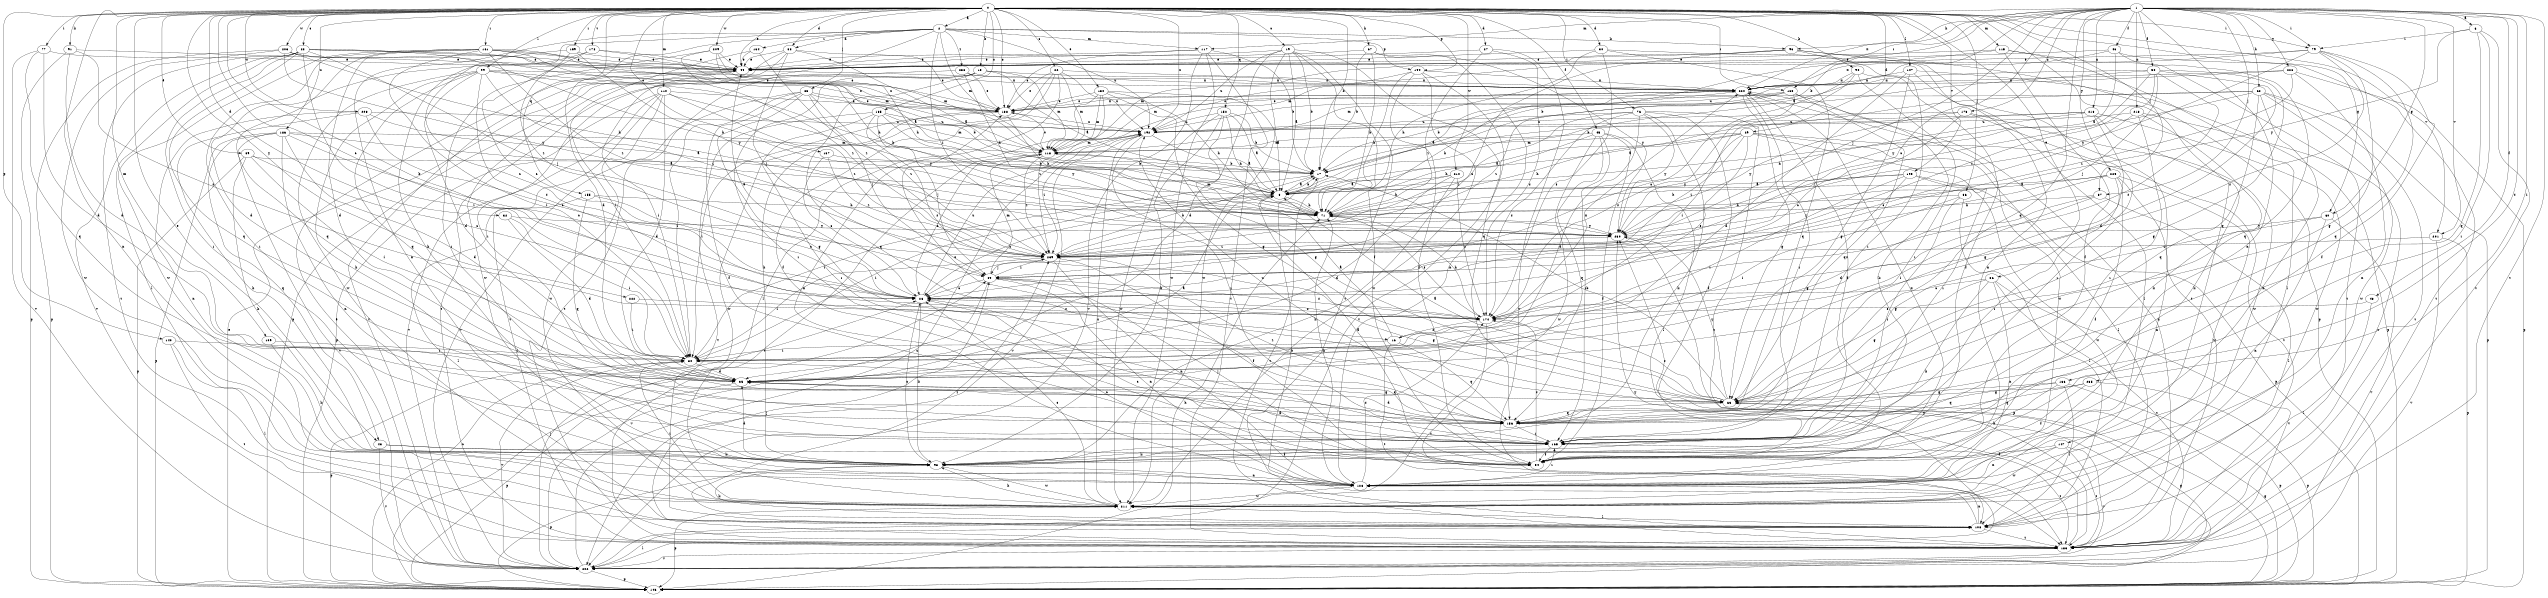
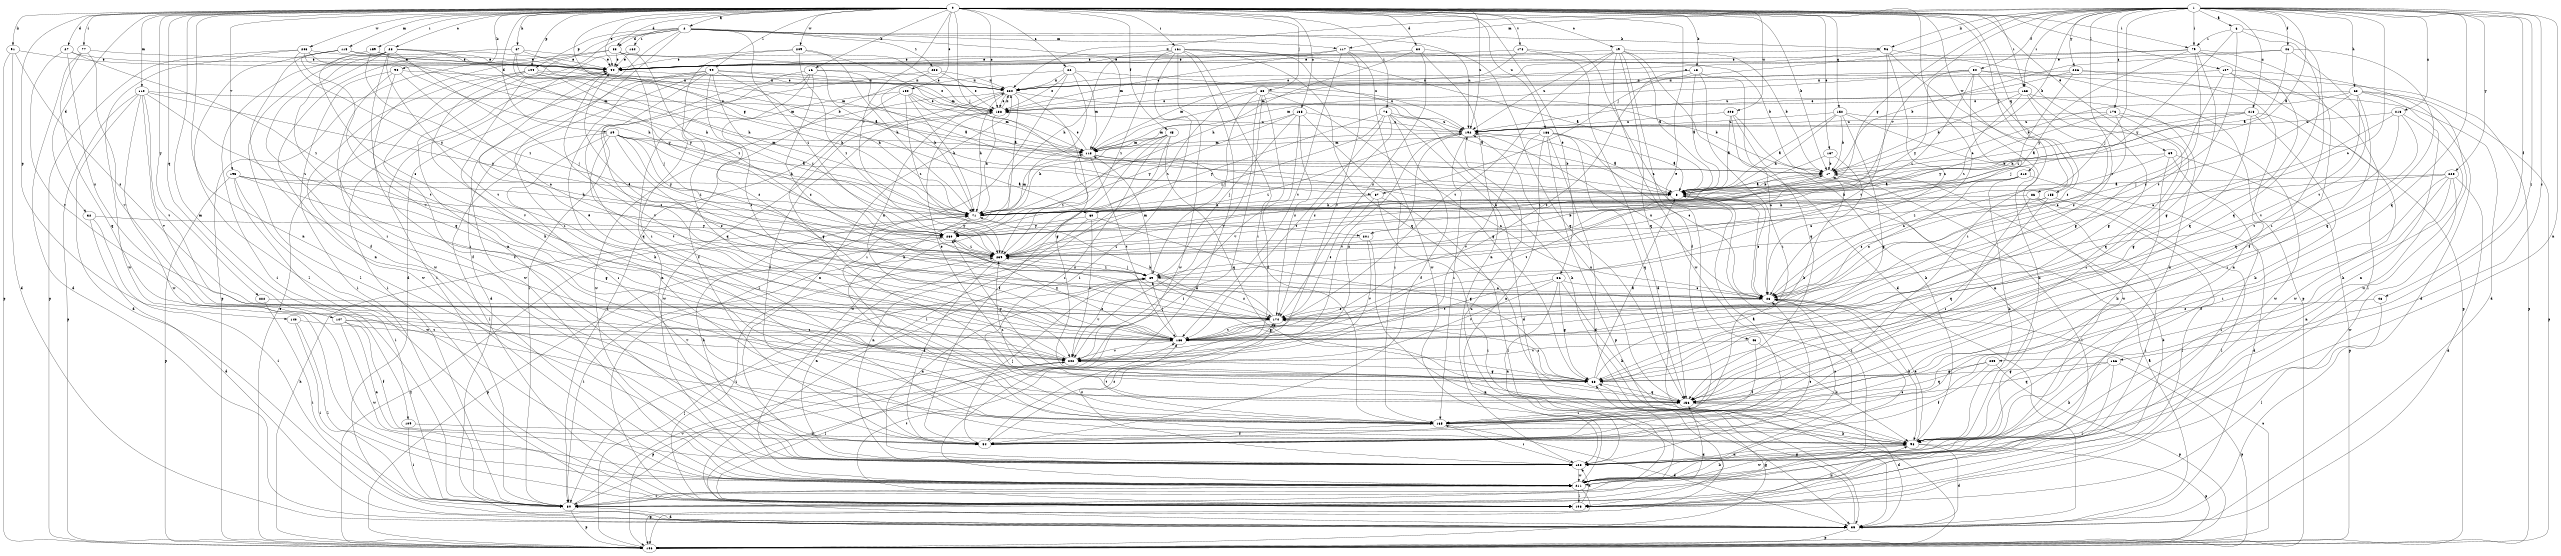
edge "186" -> "43": now "186" -> "156"
edge "174" -> "16": reversed
